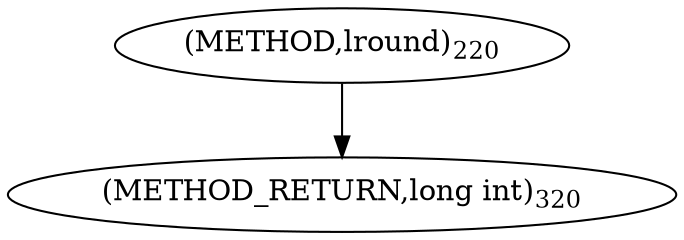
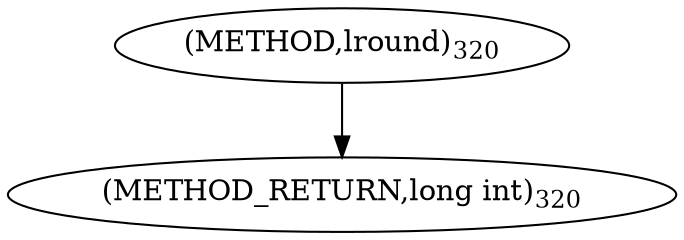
node "(METHOD,lround)": text "220" -> "320"
